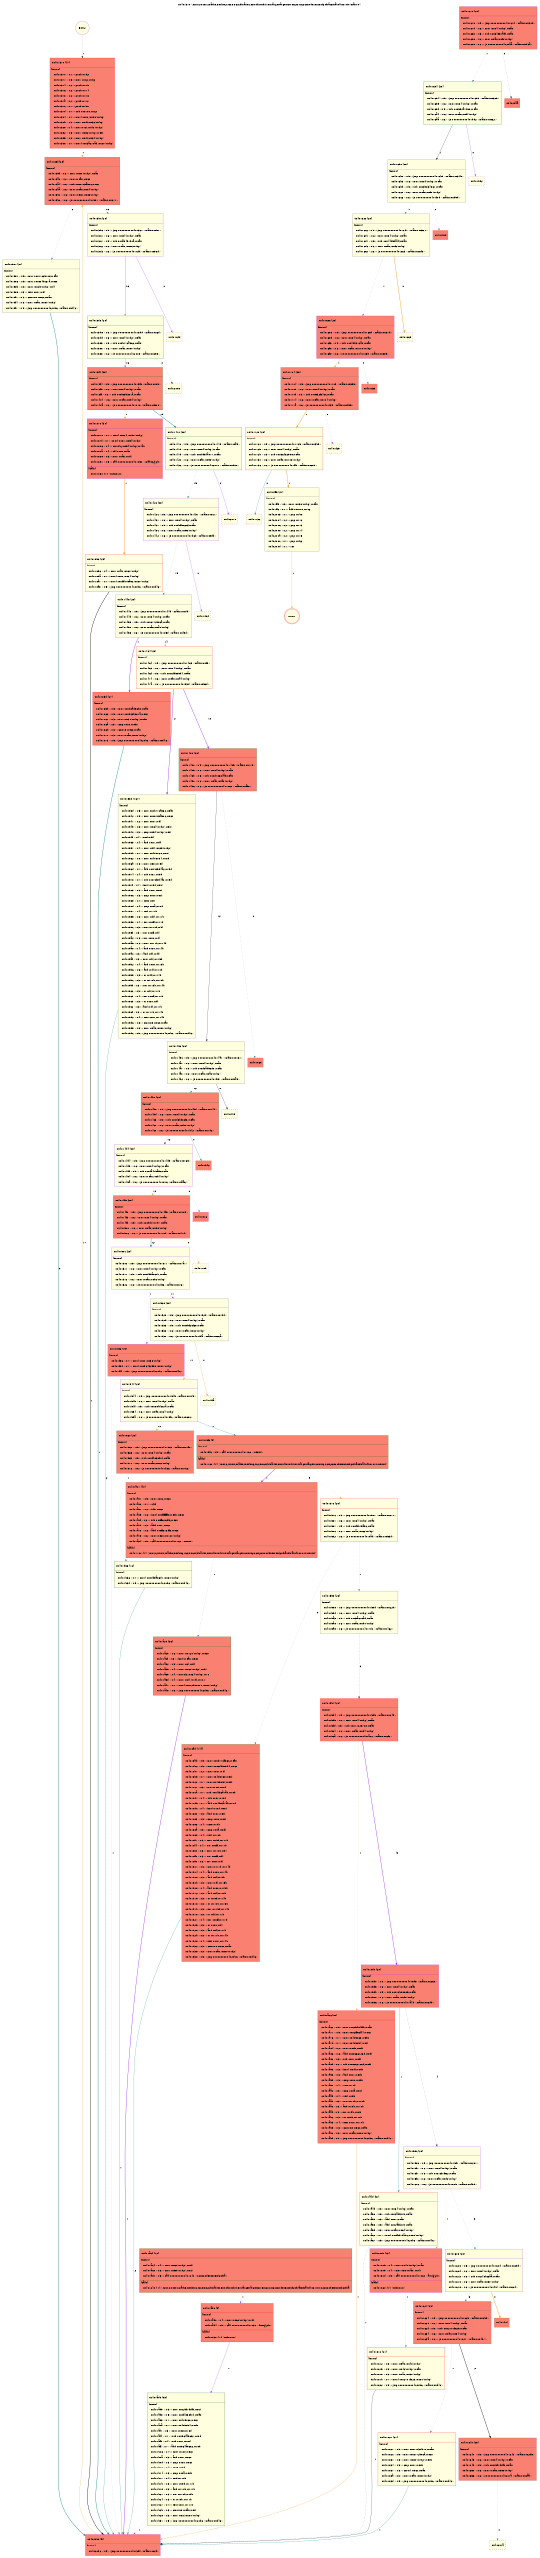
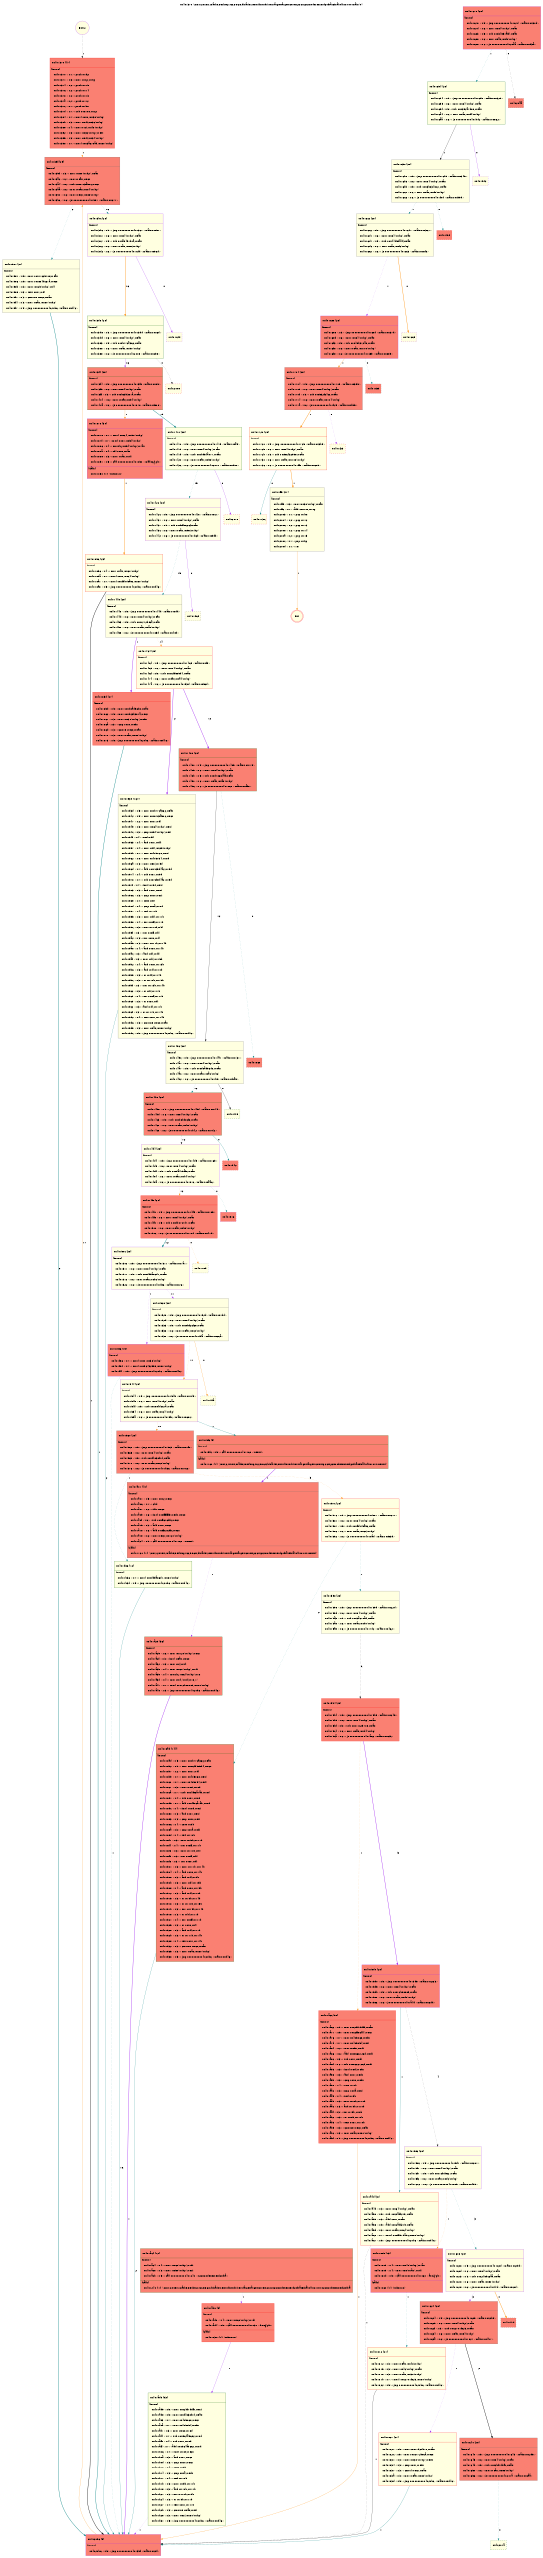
node "Users": label "Users" -> "Exit"
edge "0x401b36 [12]" -> "0x4020b6 [5]": label " 1" -> " 16"
